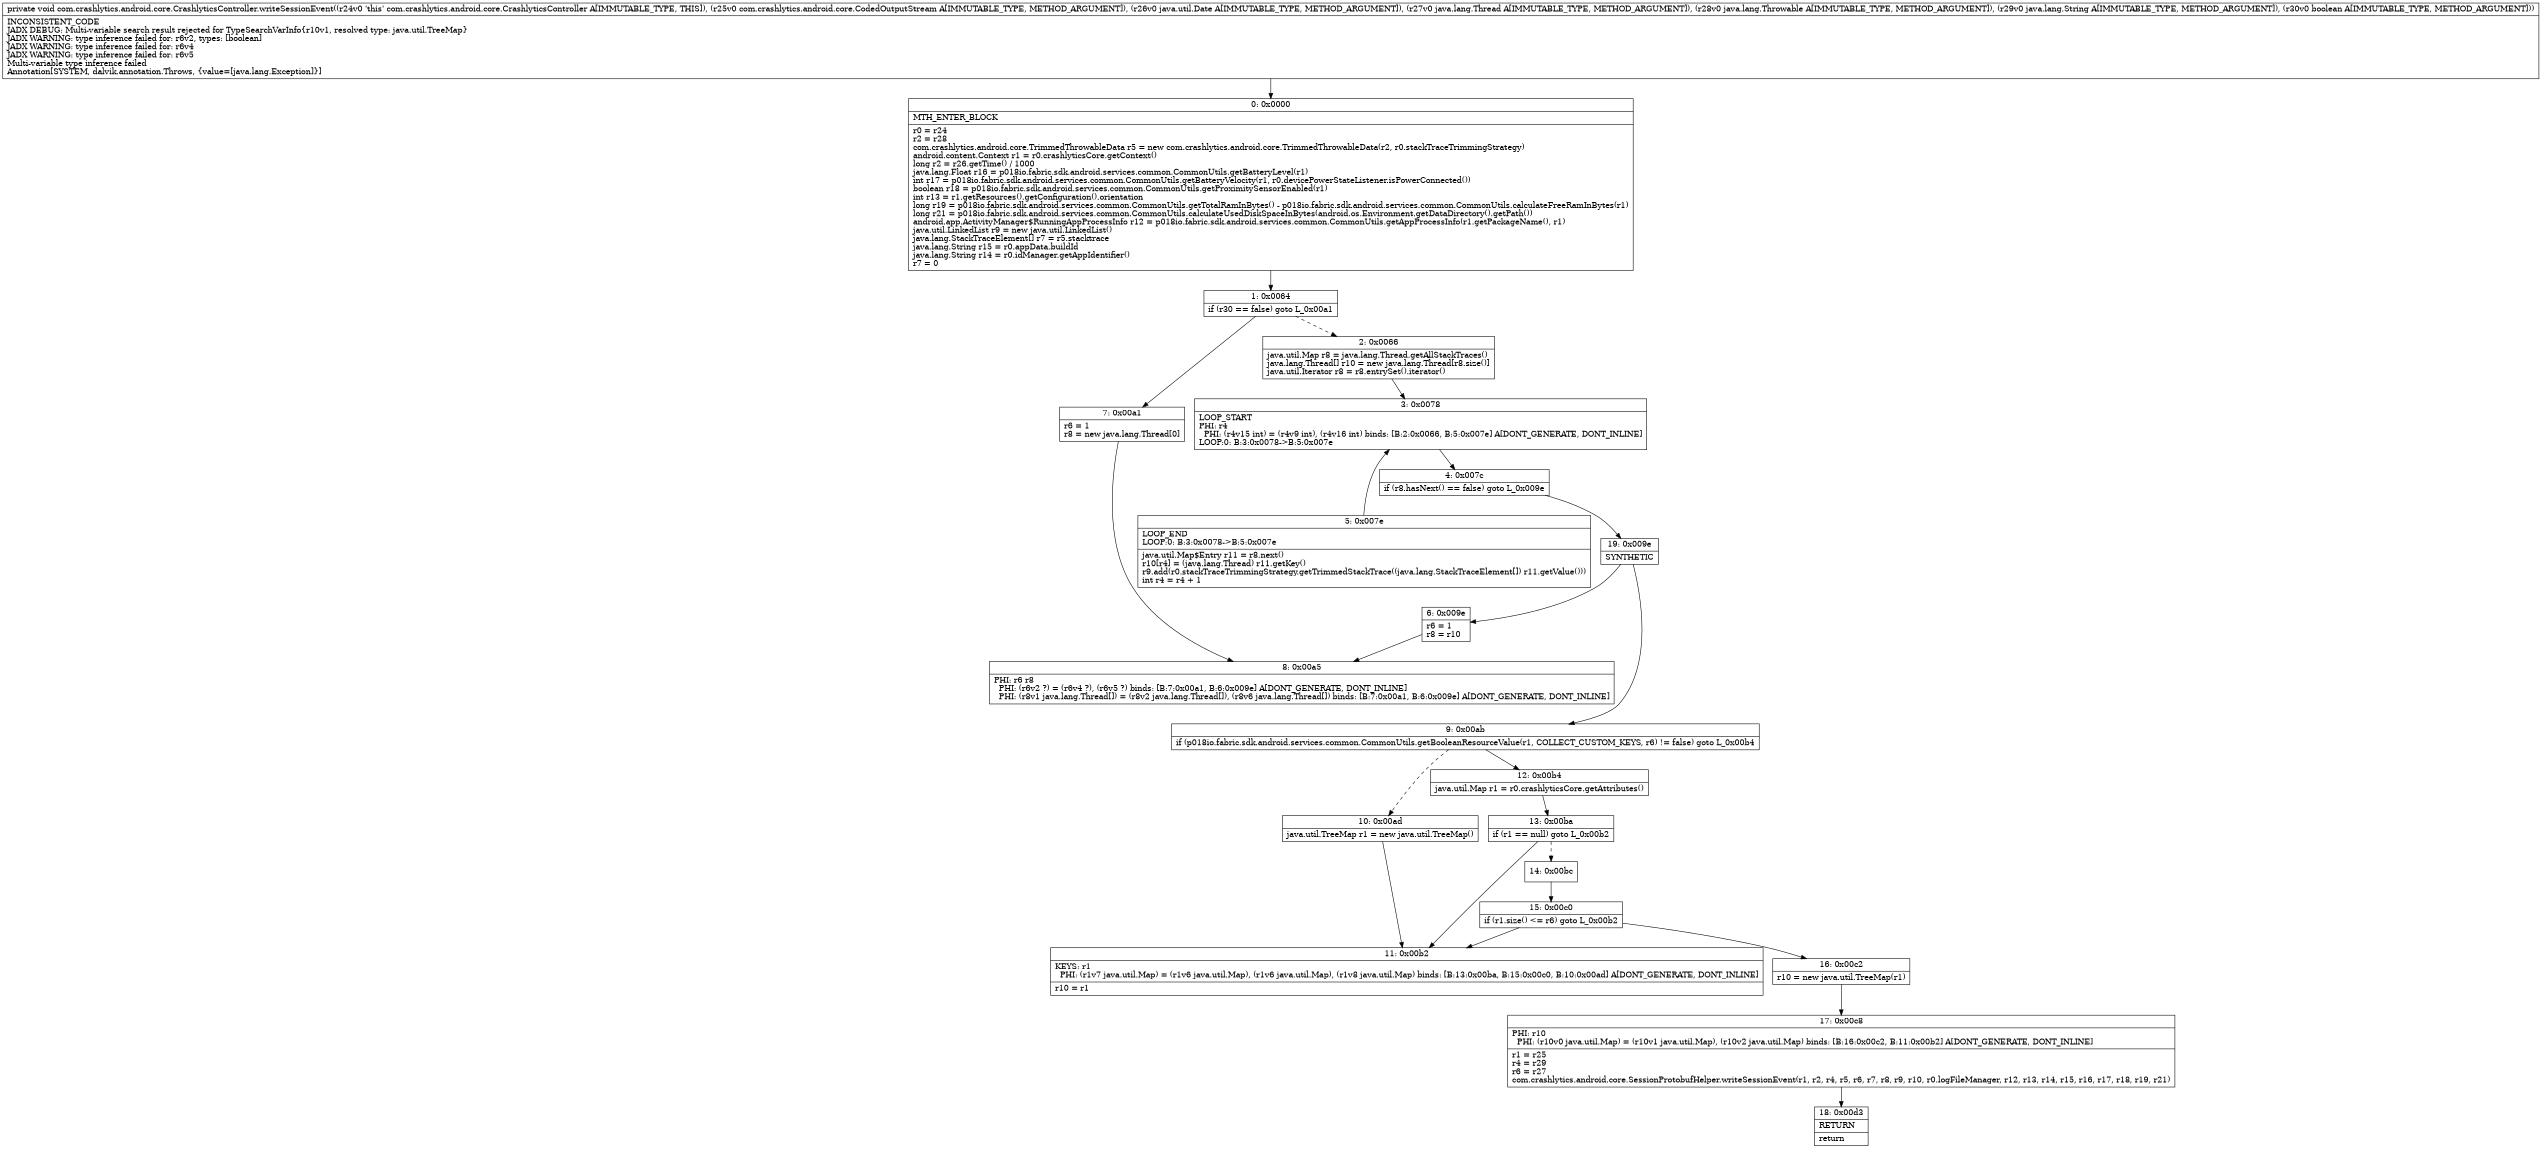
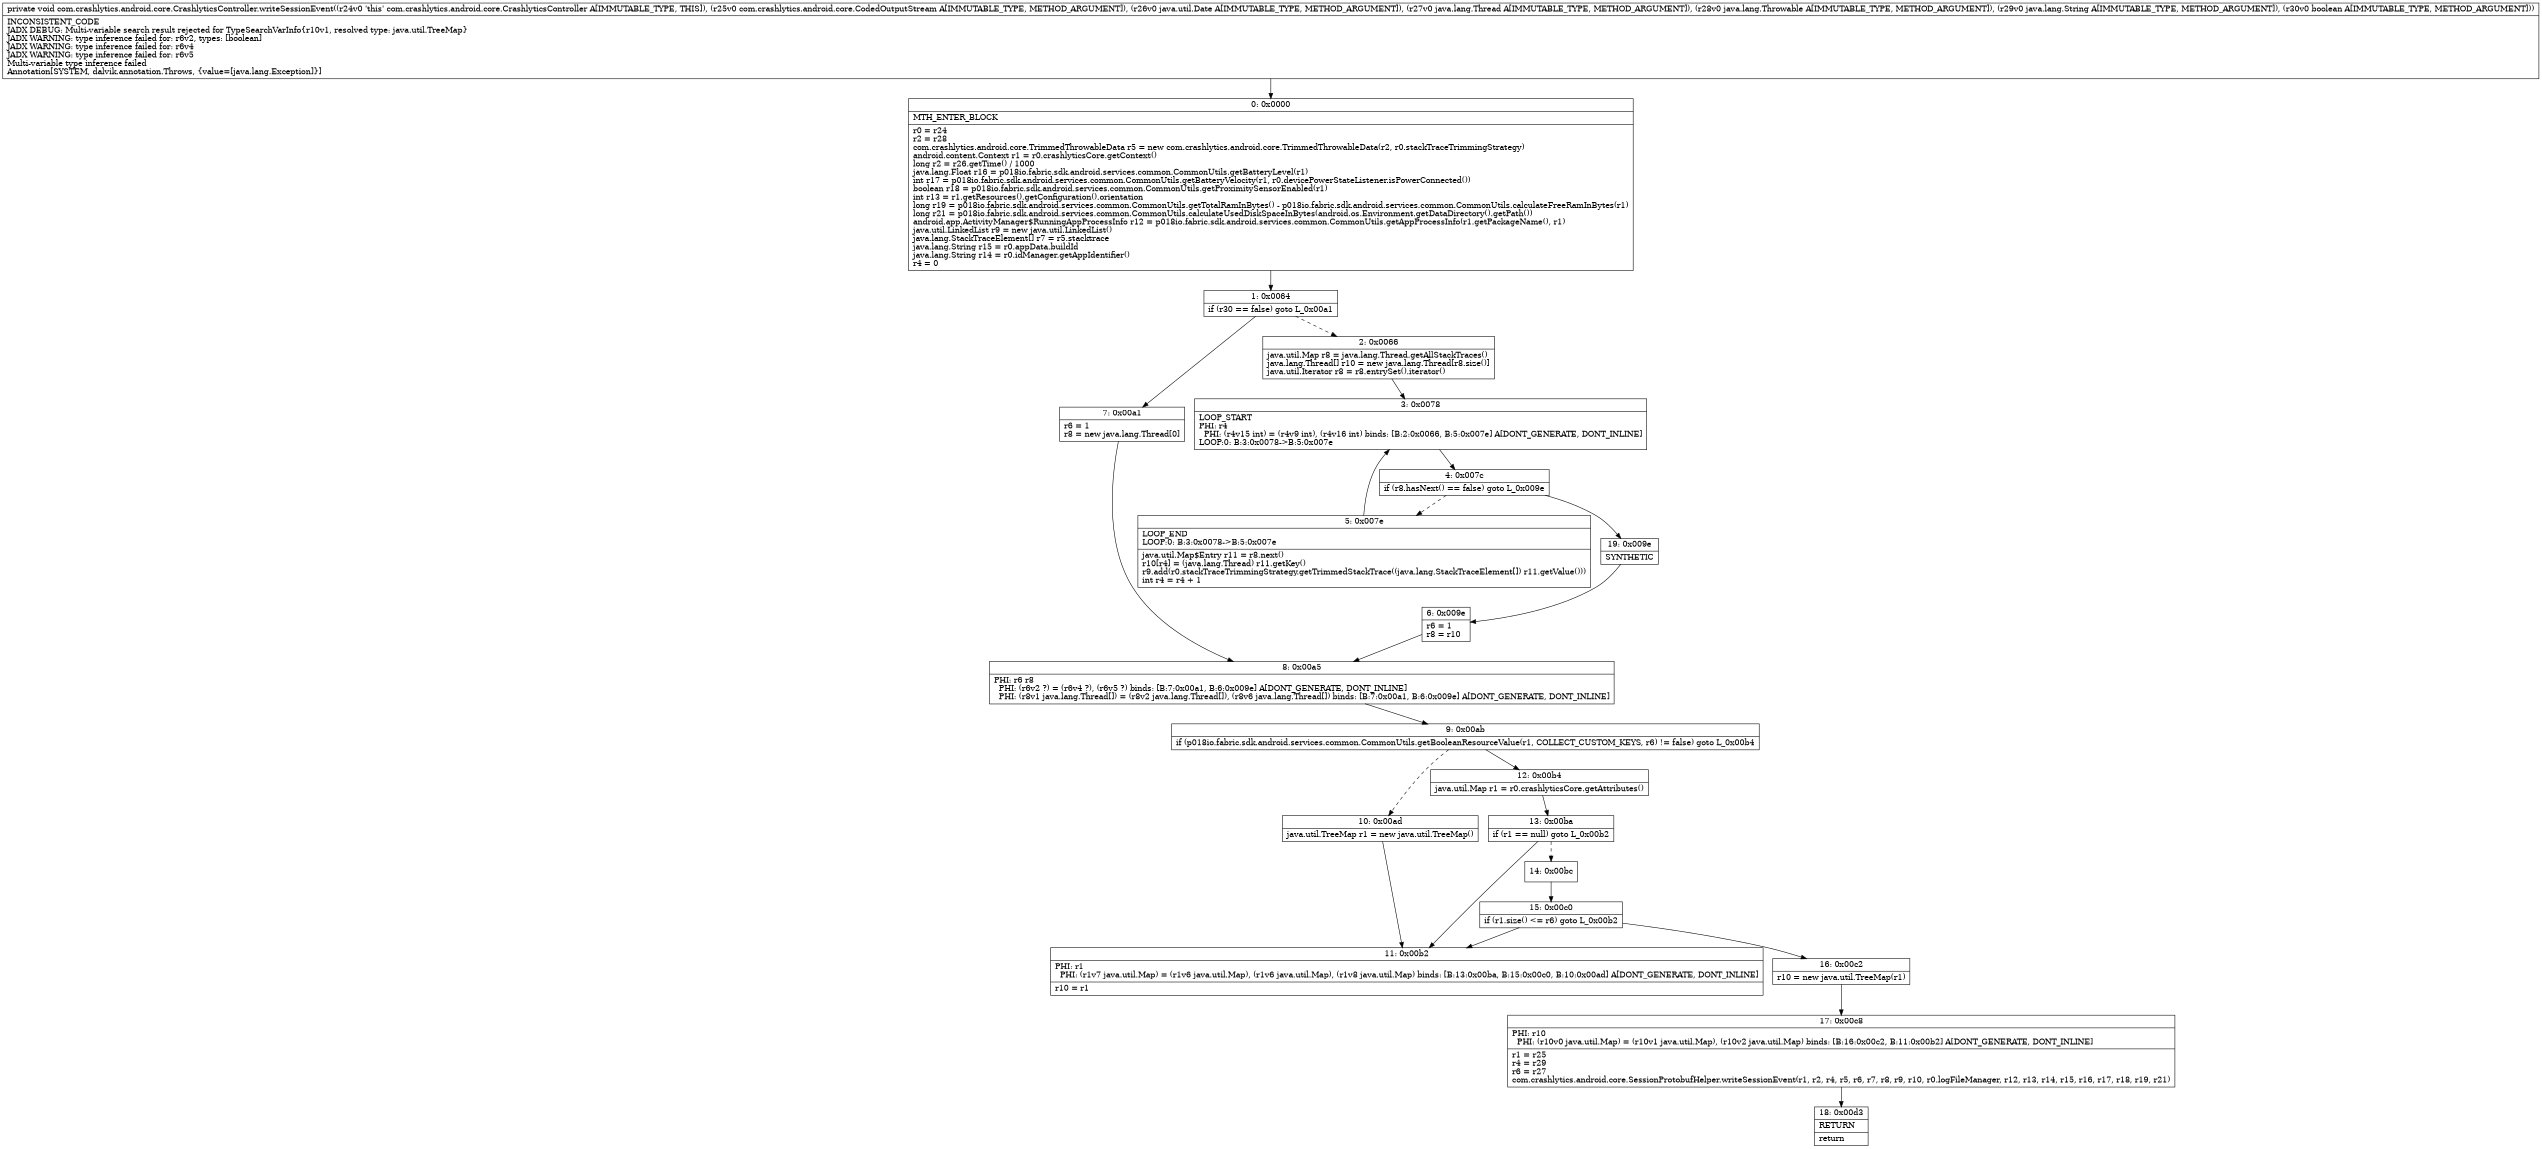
node "0: 0x0000": text "r7 = 0" -> "r4 = 0"
edge "4: 0x007c" -> "5: 0x007e": added
edge "19: 0x009e" -> "9: 0x00ab": now "8: 0x00a5" -> "9: 0x00ab"
node "11: 0x00b2": text "KEYS: r1" -> "PHI: r1"
